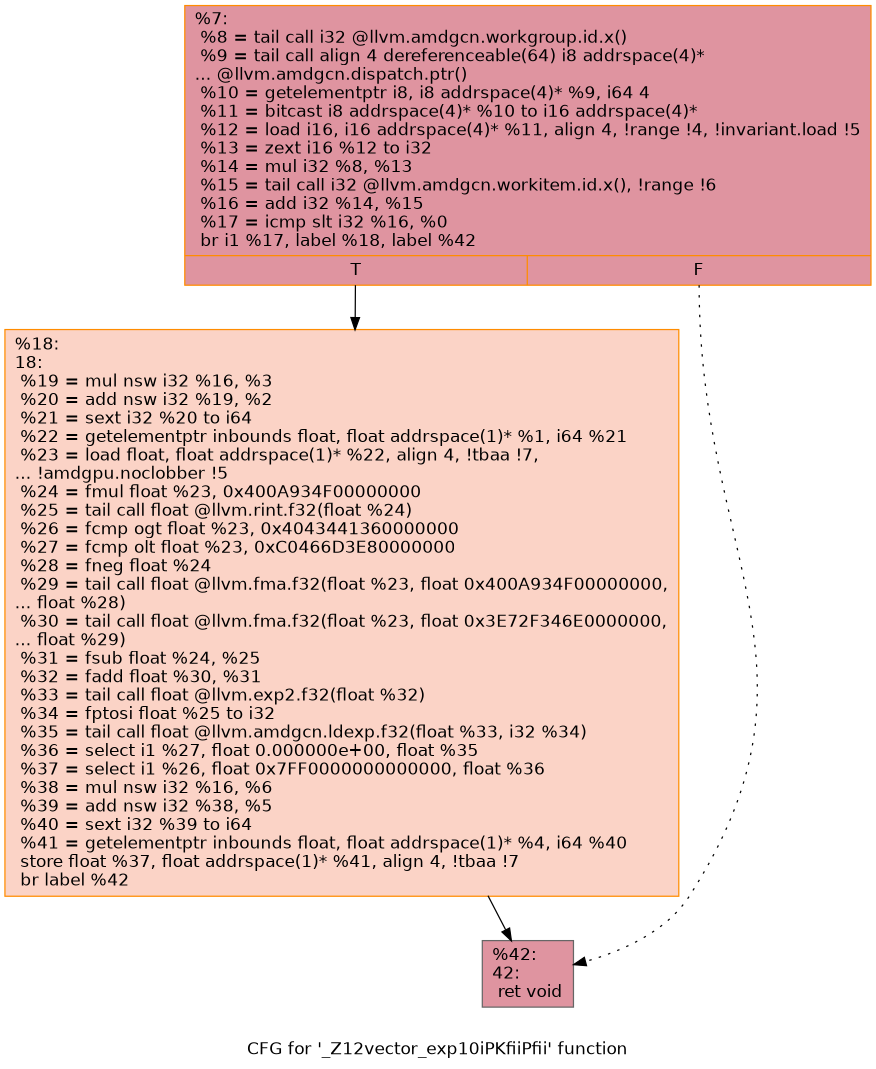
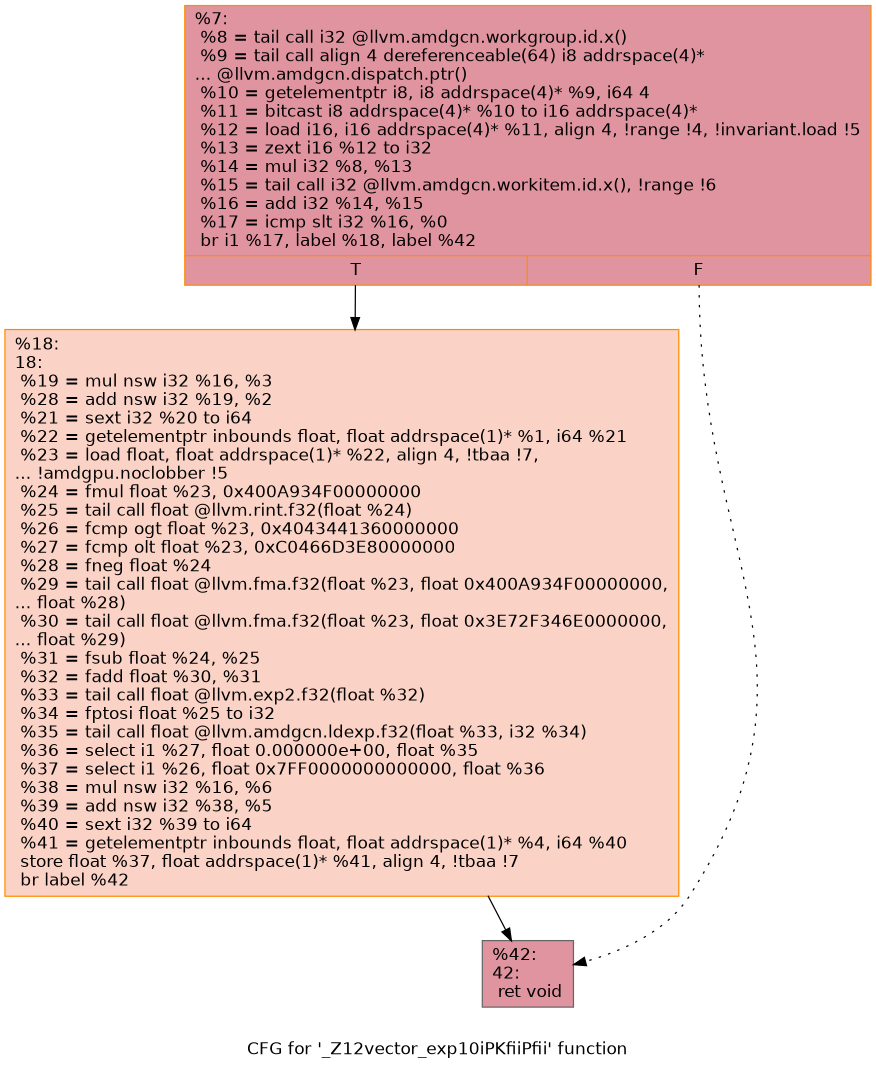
node "%18:": text "%20 = add nsw i32 %19, %2" -> "%28 = add nsw i32 %19, %2"
